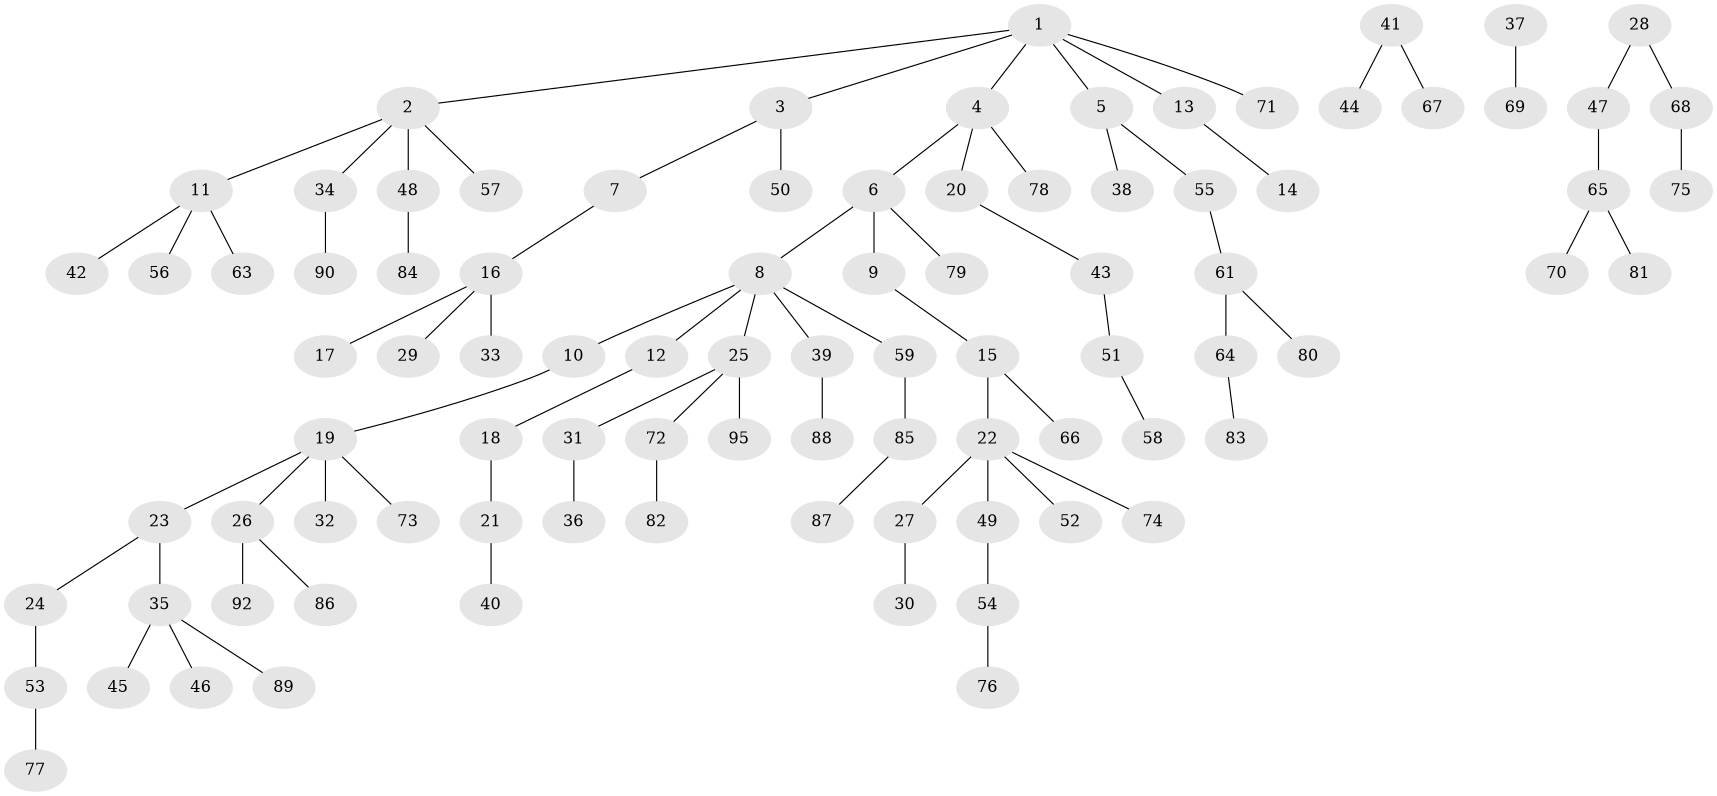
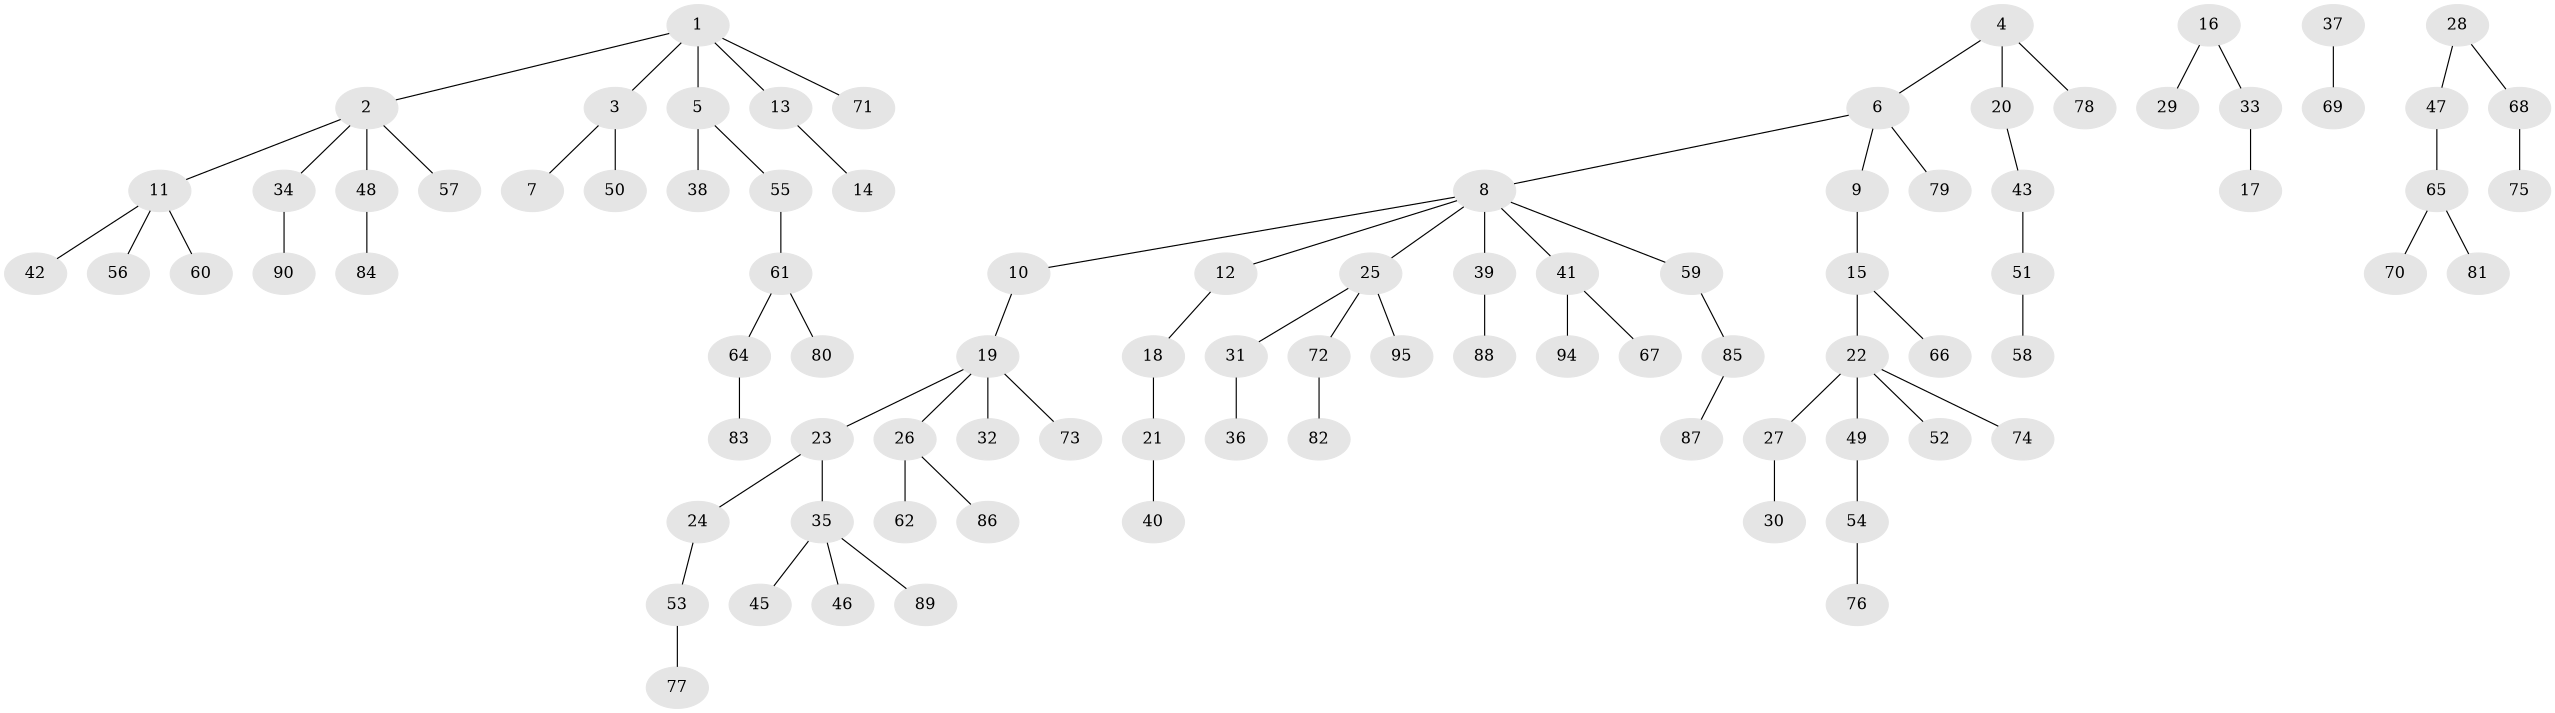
edge "1" -- "4": removed
node "44": label "44" -> "94"
edge "7" -- "16": removed
edge "8" -- "41": added
node "63": label "63" -> "60"
edge "16" -- "17": now "33" -- "17"
node "92": label "92" -> "62"
